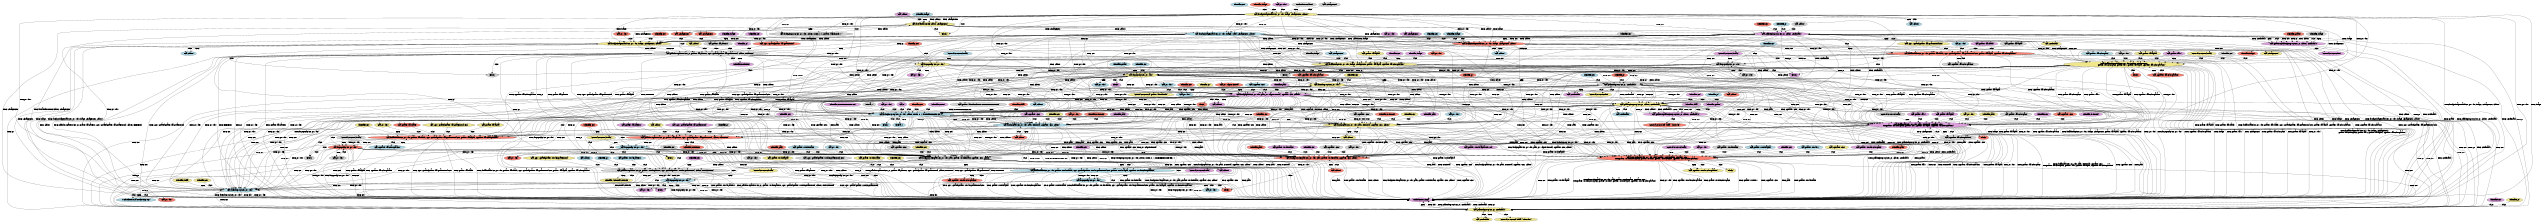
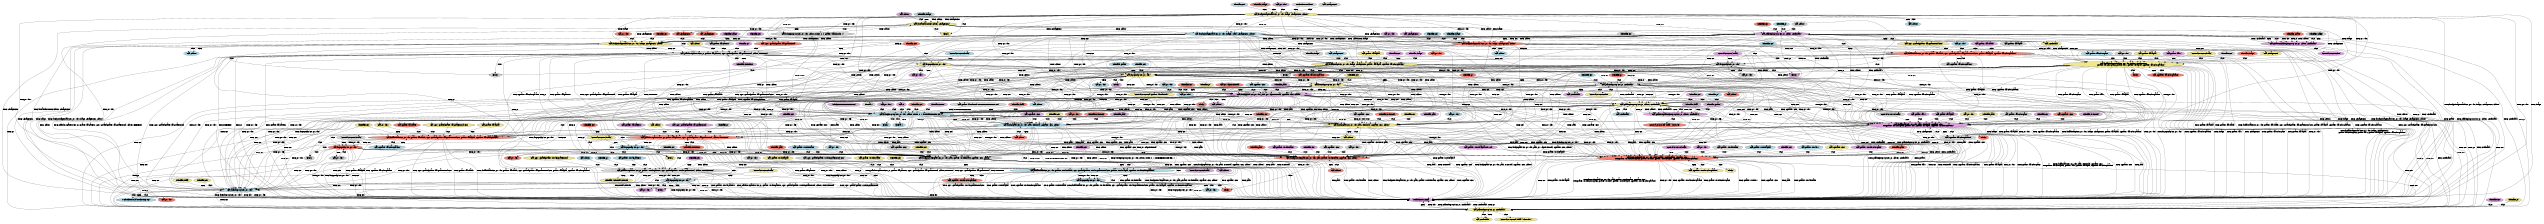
node "(Identifier,FZ_BLEND_NORMAL)": label "(Identifier,FZ_BLEND_NORMAL)" -> "(Block,FZ_BLEND_NORMAL)"
